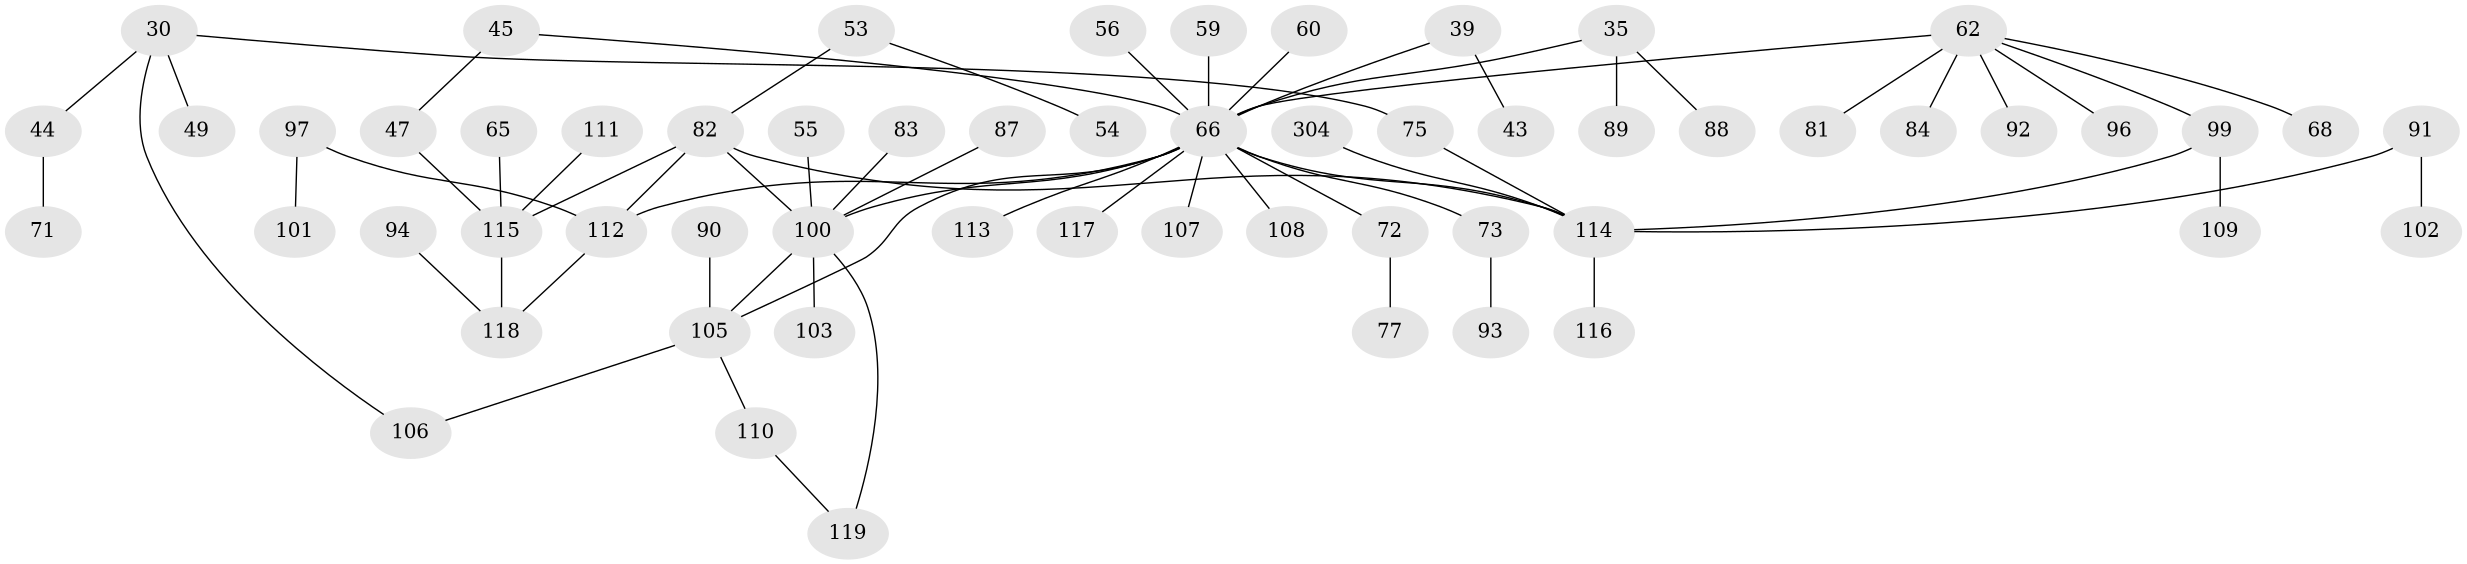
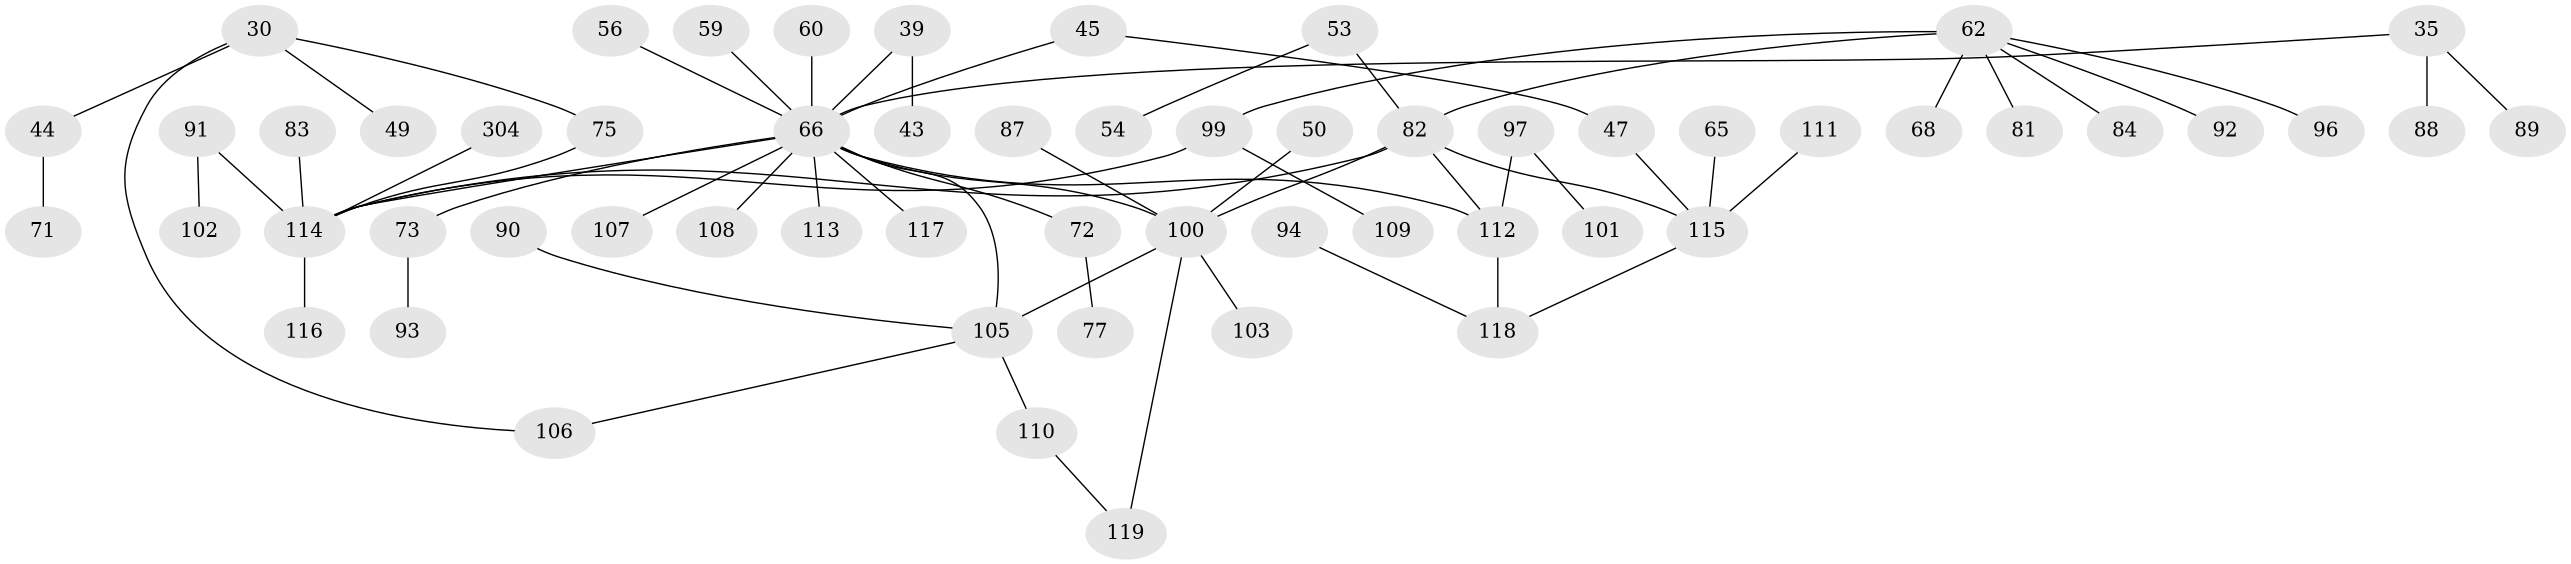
edge "62" -- "66": now "62" -- "82"
node "55": label "55" -> "50"
edge "83" -- "100": now "83" -- "114"
